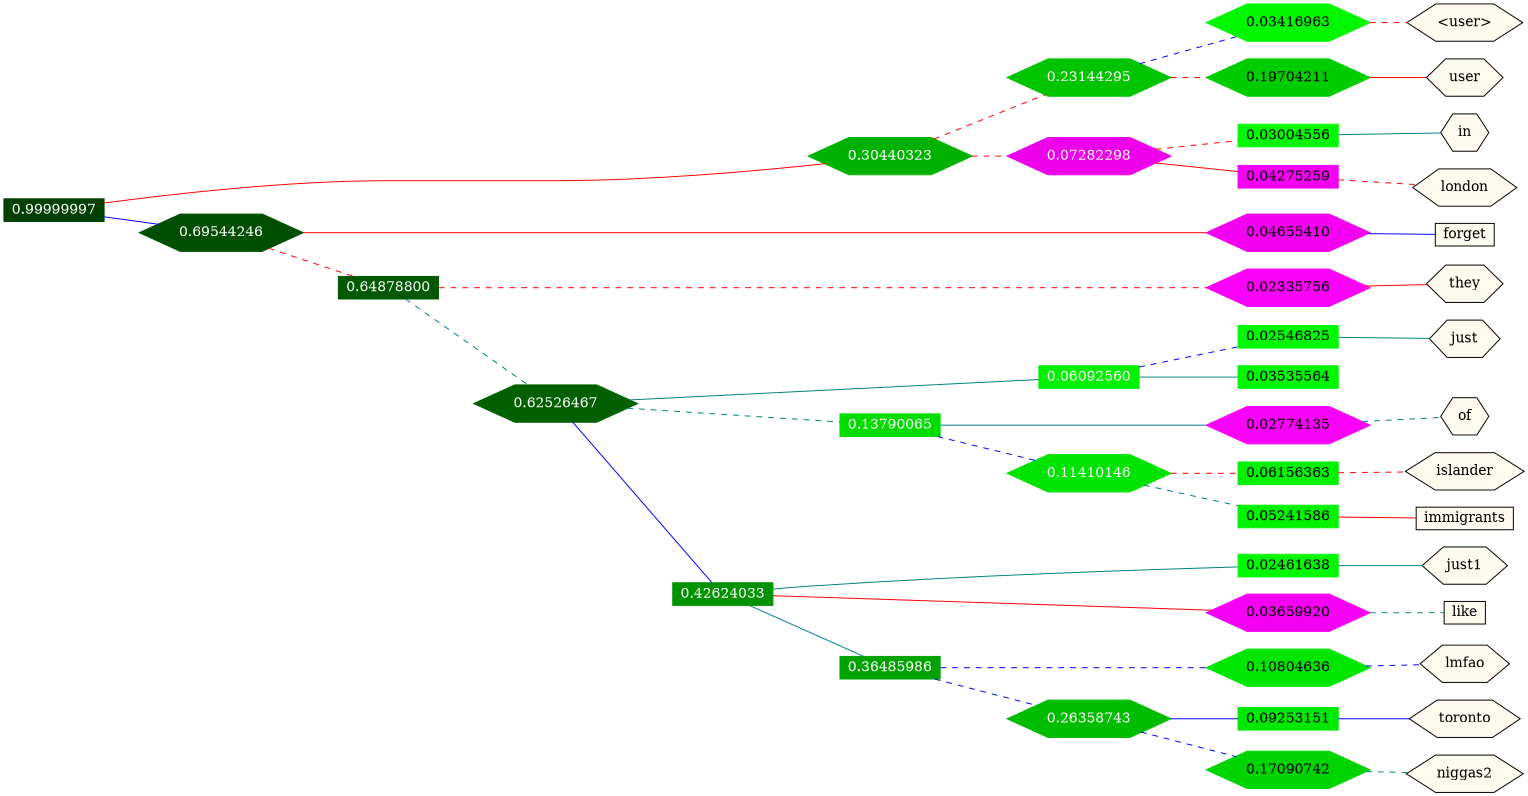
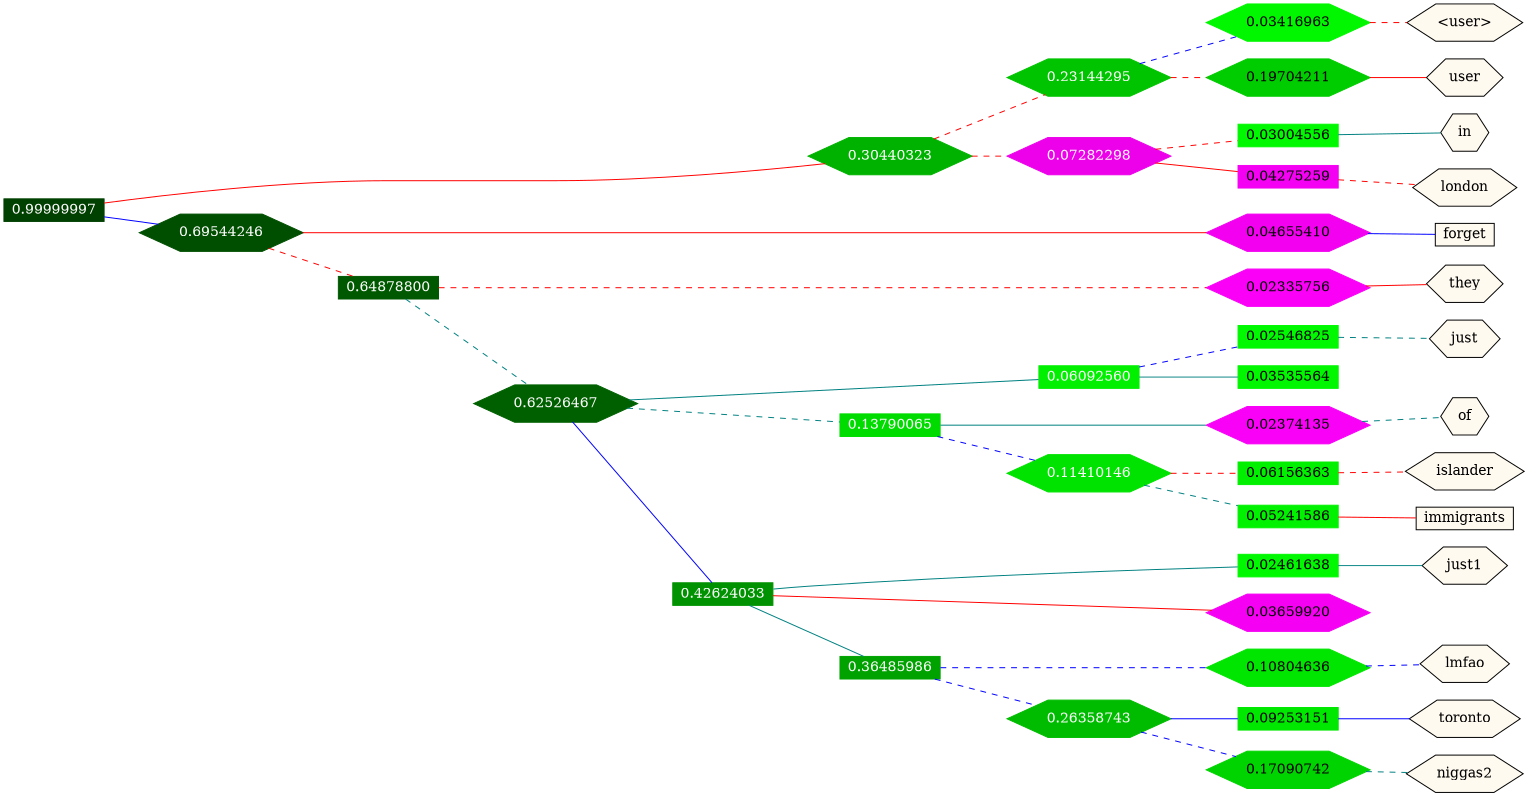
edge "0.02546825" -- "just": style solid -> dashed
node "0.02774135": label "0.02774135" -> "0.02374135"
node "like": removed
